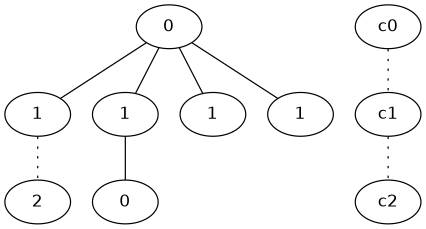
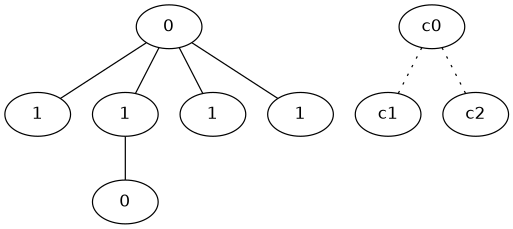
edge "c1" -- "c2": now "c0" -- "c2"
node "2": removed
